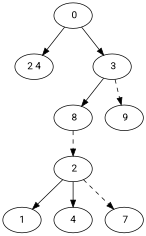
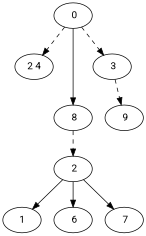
edge "0" -> "2 4": style solid -> dashed
edge "0" -> "3": style solid -> dashed
edge "3" -> "8": now "0" -> "8"
edge "2" -> "7": style dashed -> solid
node "4": label "4" -> "6"
